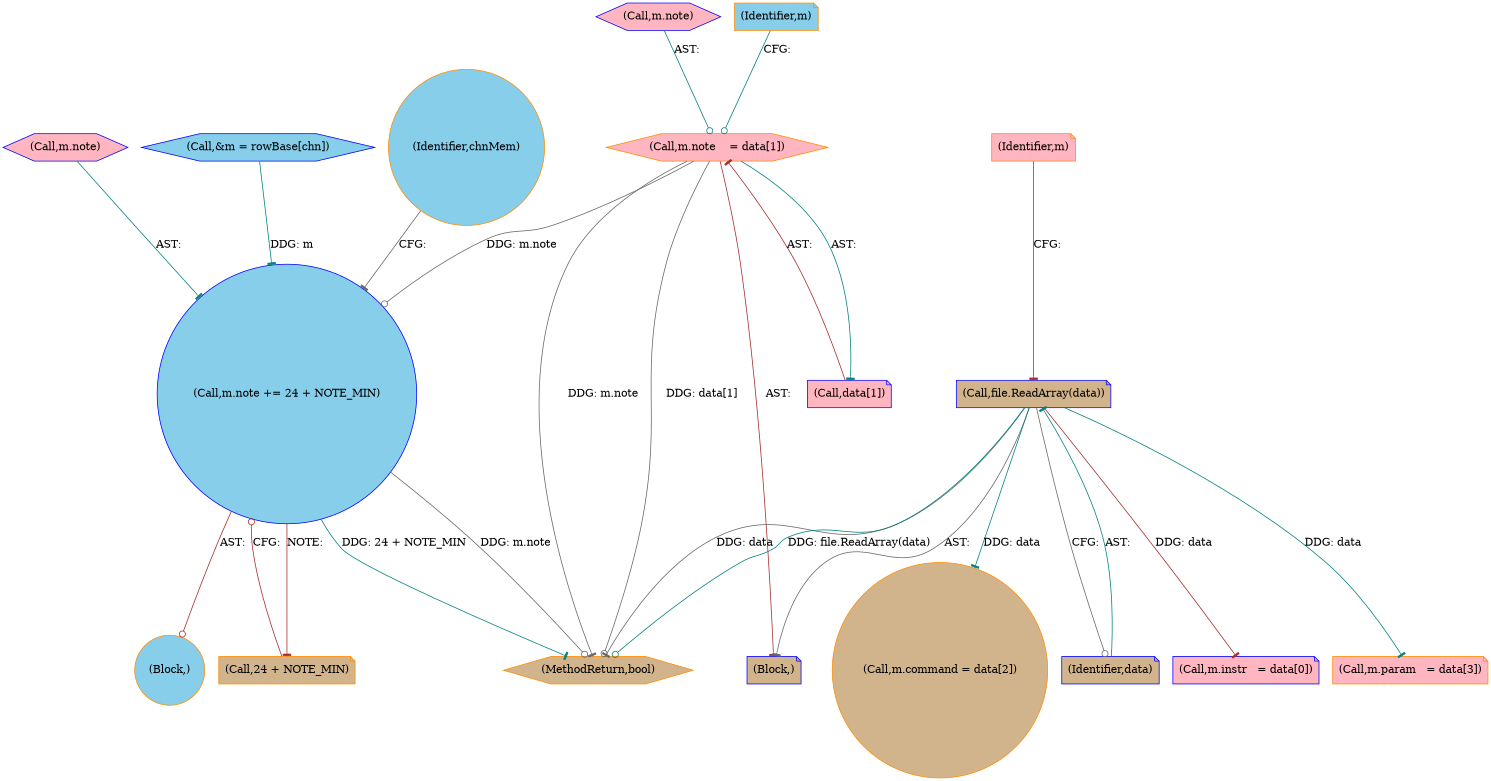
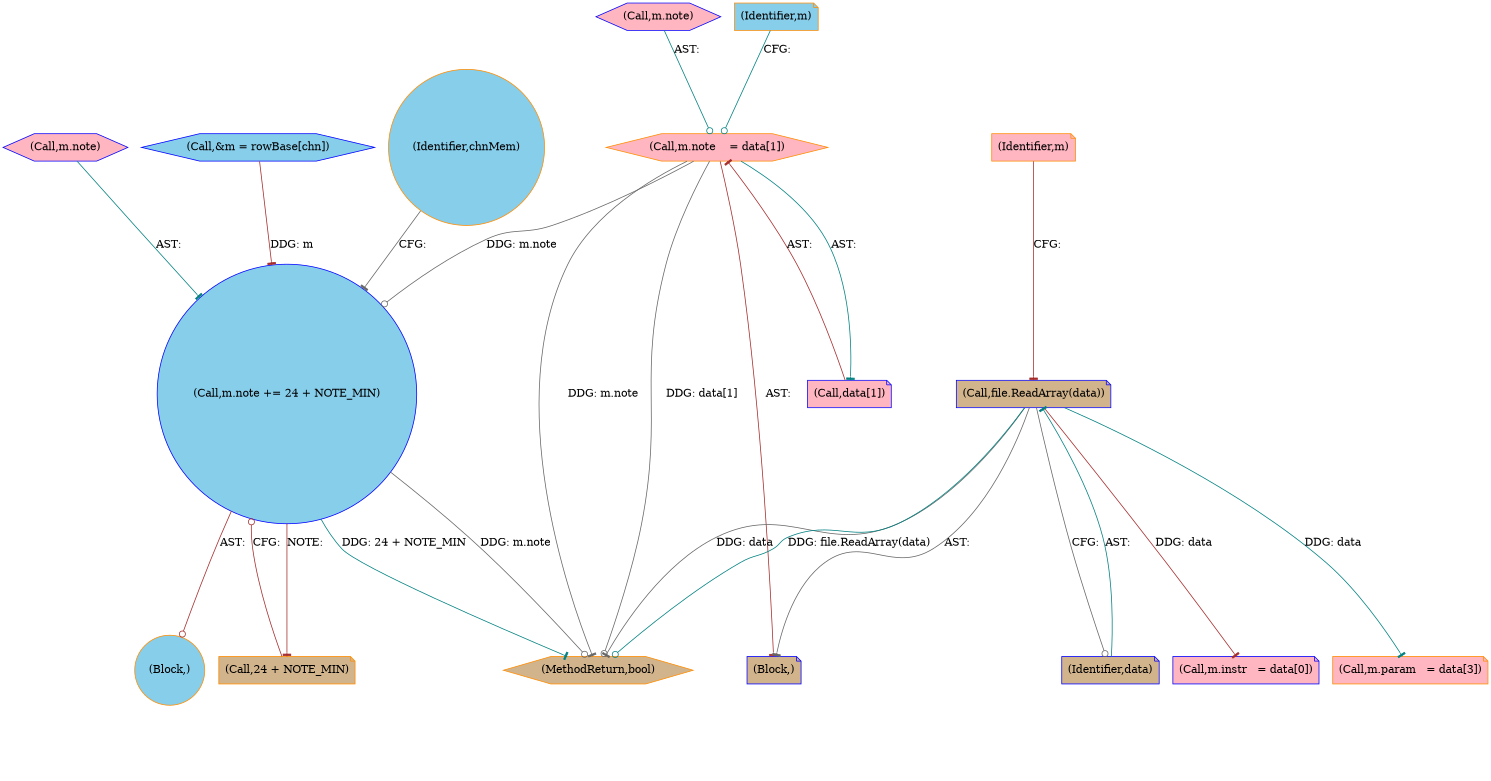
edge "(Call,&m = rowBase[chn])" -> "(Call,m.note += 24 + NOTE_MIN)": color teal -> brown
node "(Call,m.command = data[2])": removed
